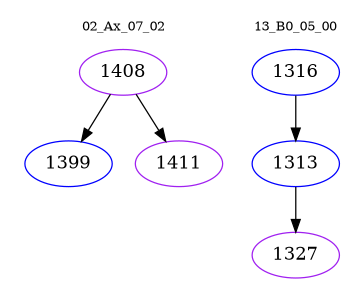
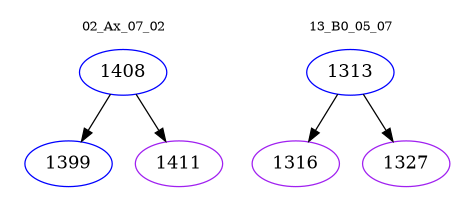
cluster "13_B0_05_00": label "13_B0_05_00" -> "13_B0_05_07"
node "1408": color purple -> blue
node "1316": color blue -> purple
edge "1316" -> "1313": reversed
